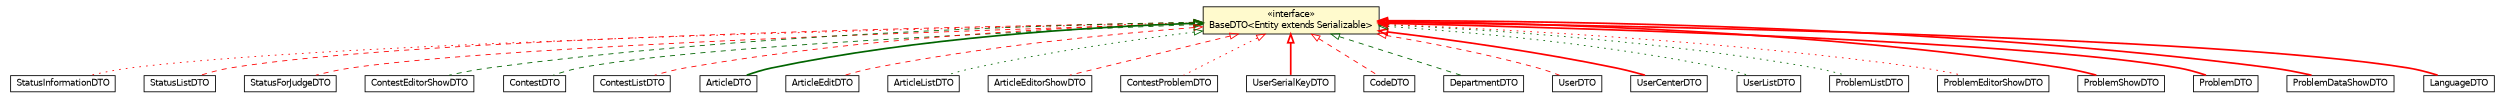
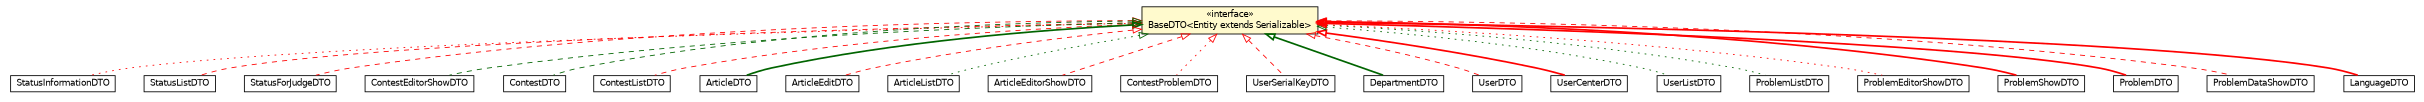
edge "ProblemDataShowDTO" -> "BaseDTO<Entity extends Serializable>": style bold -> dashed
edge "DepartmentDTO" -> "BaseDTO<Entity extends Serializable>": style dashed -> bold
edge "UserSerialKeyDTO" -> "BaseDTO<Entity extends Serializable>": style bold -> dashed
node "CodeDTO": removed
